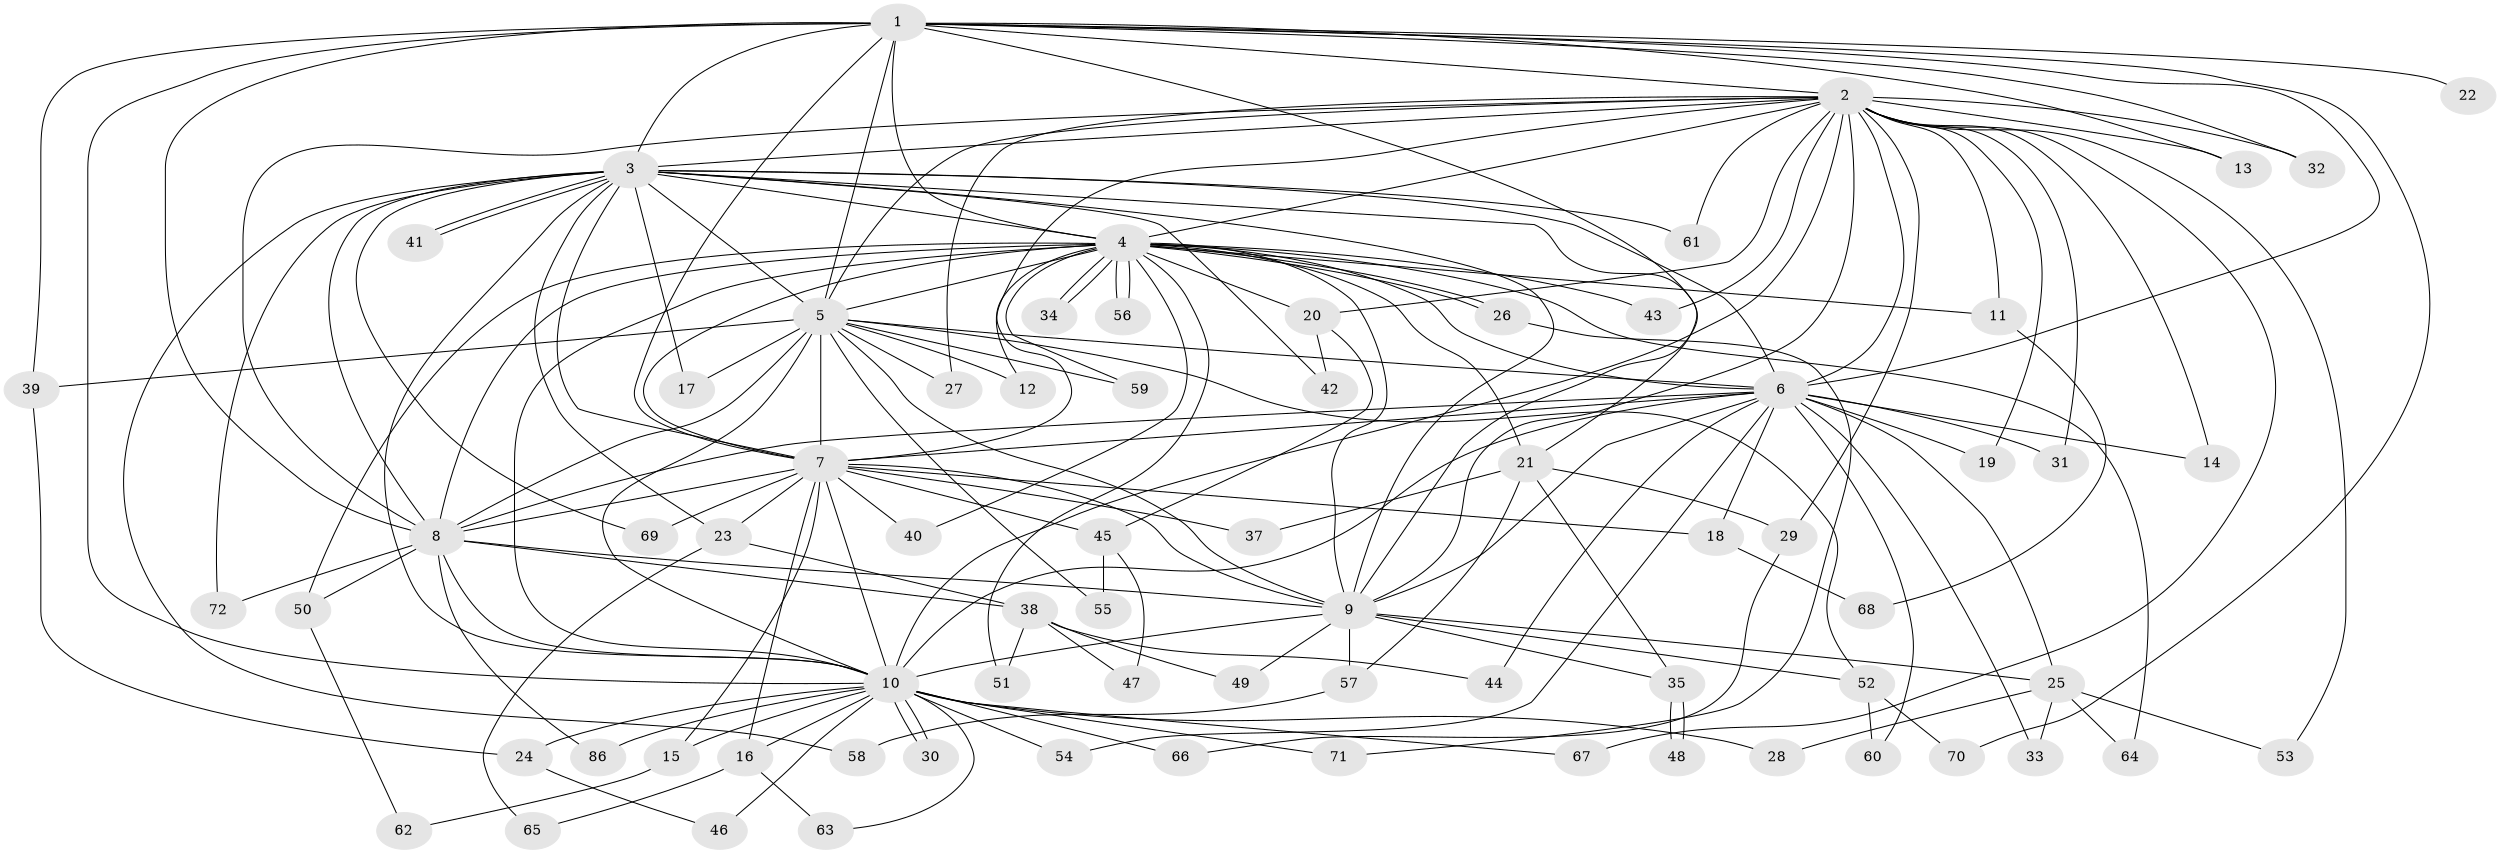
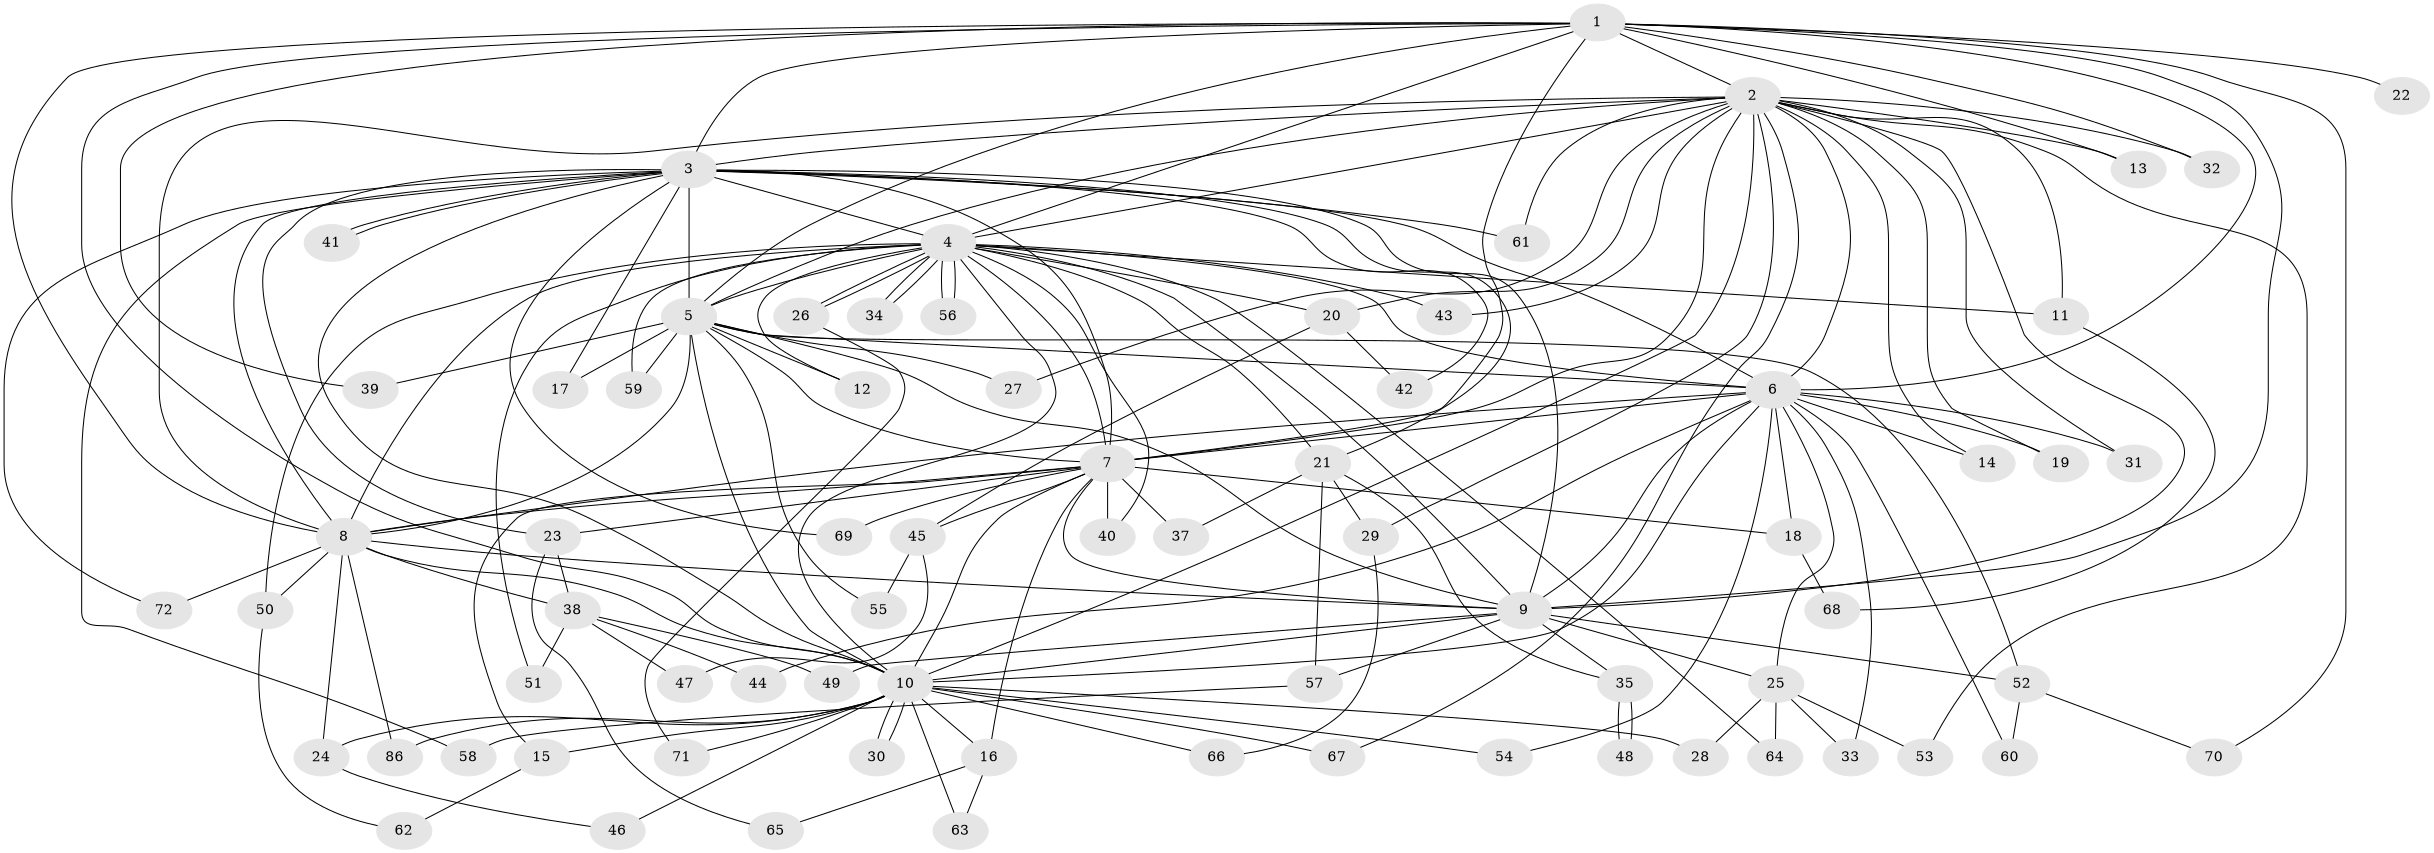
edge "39" -- "24": now "8" -- "24"
